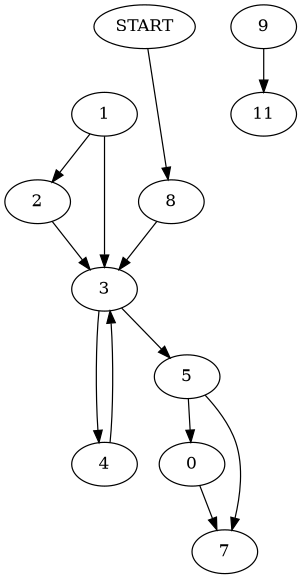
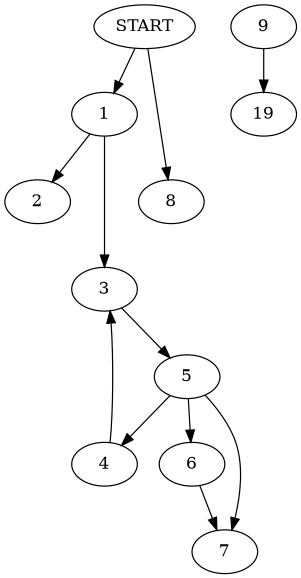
edge "START" -> "1": added
node "11": label "11" -> "19"
edge "2" -> "3": removed
edge "8" -> "3": removed
edge "3" -> "4": now "5" -> "4"
node "0": label "0" -> "6"
